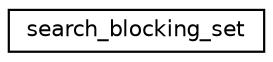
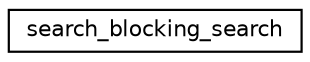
node "search_blocking_set": label "search_blocking_set" -> "search_blocking_search"
